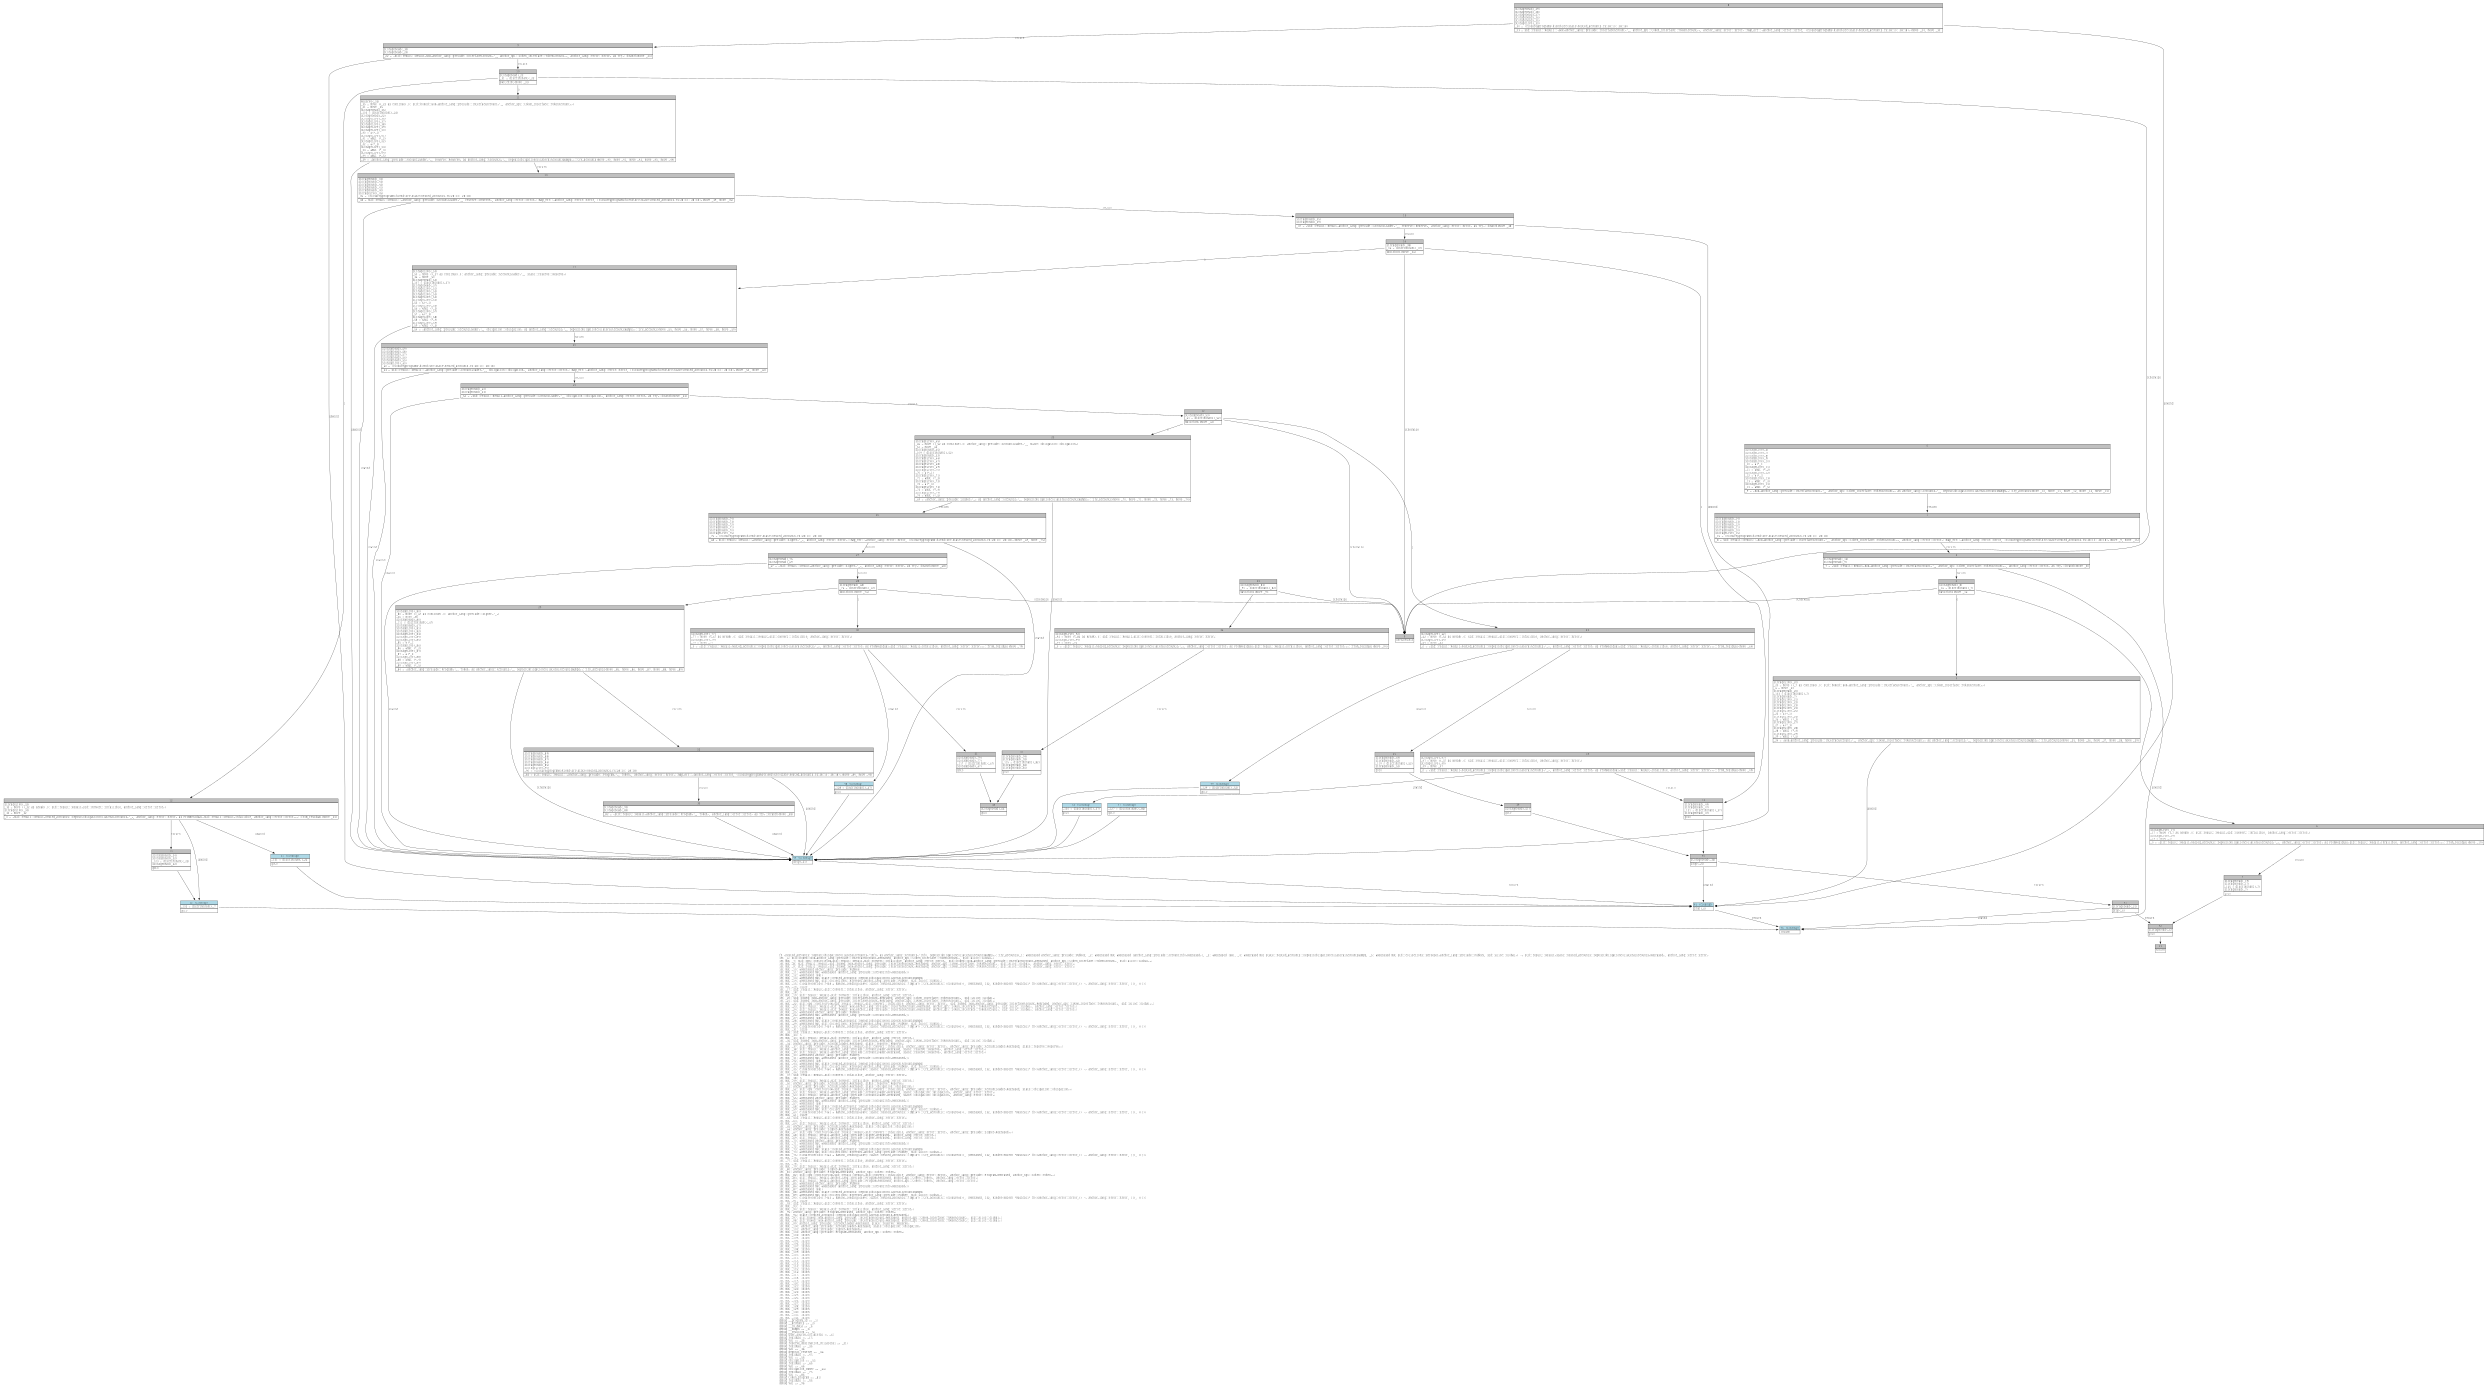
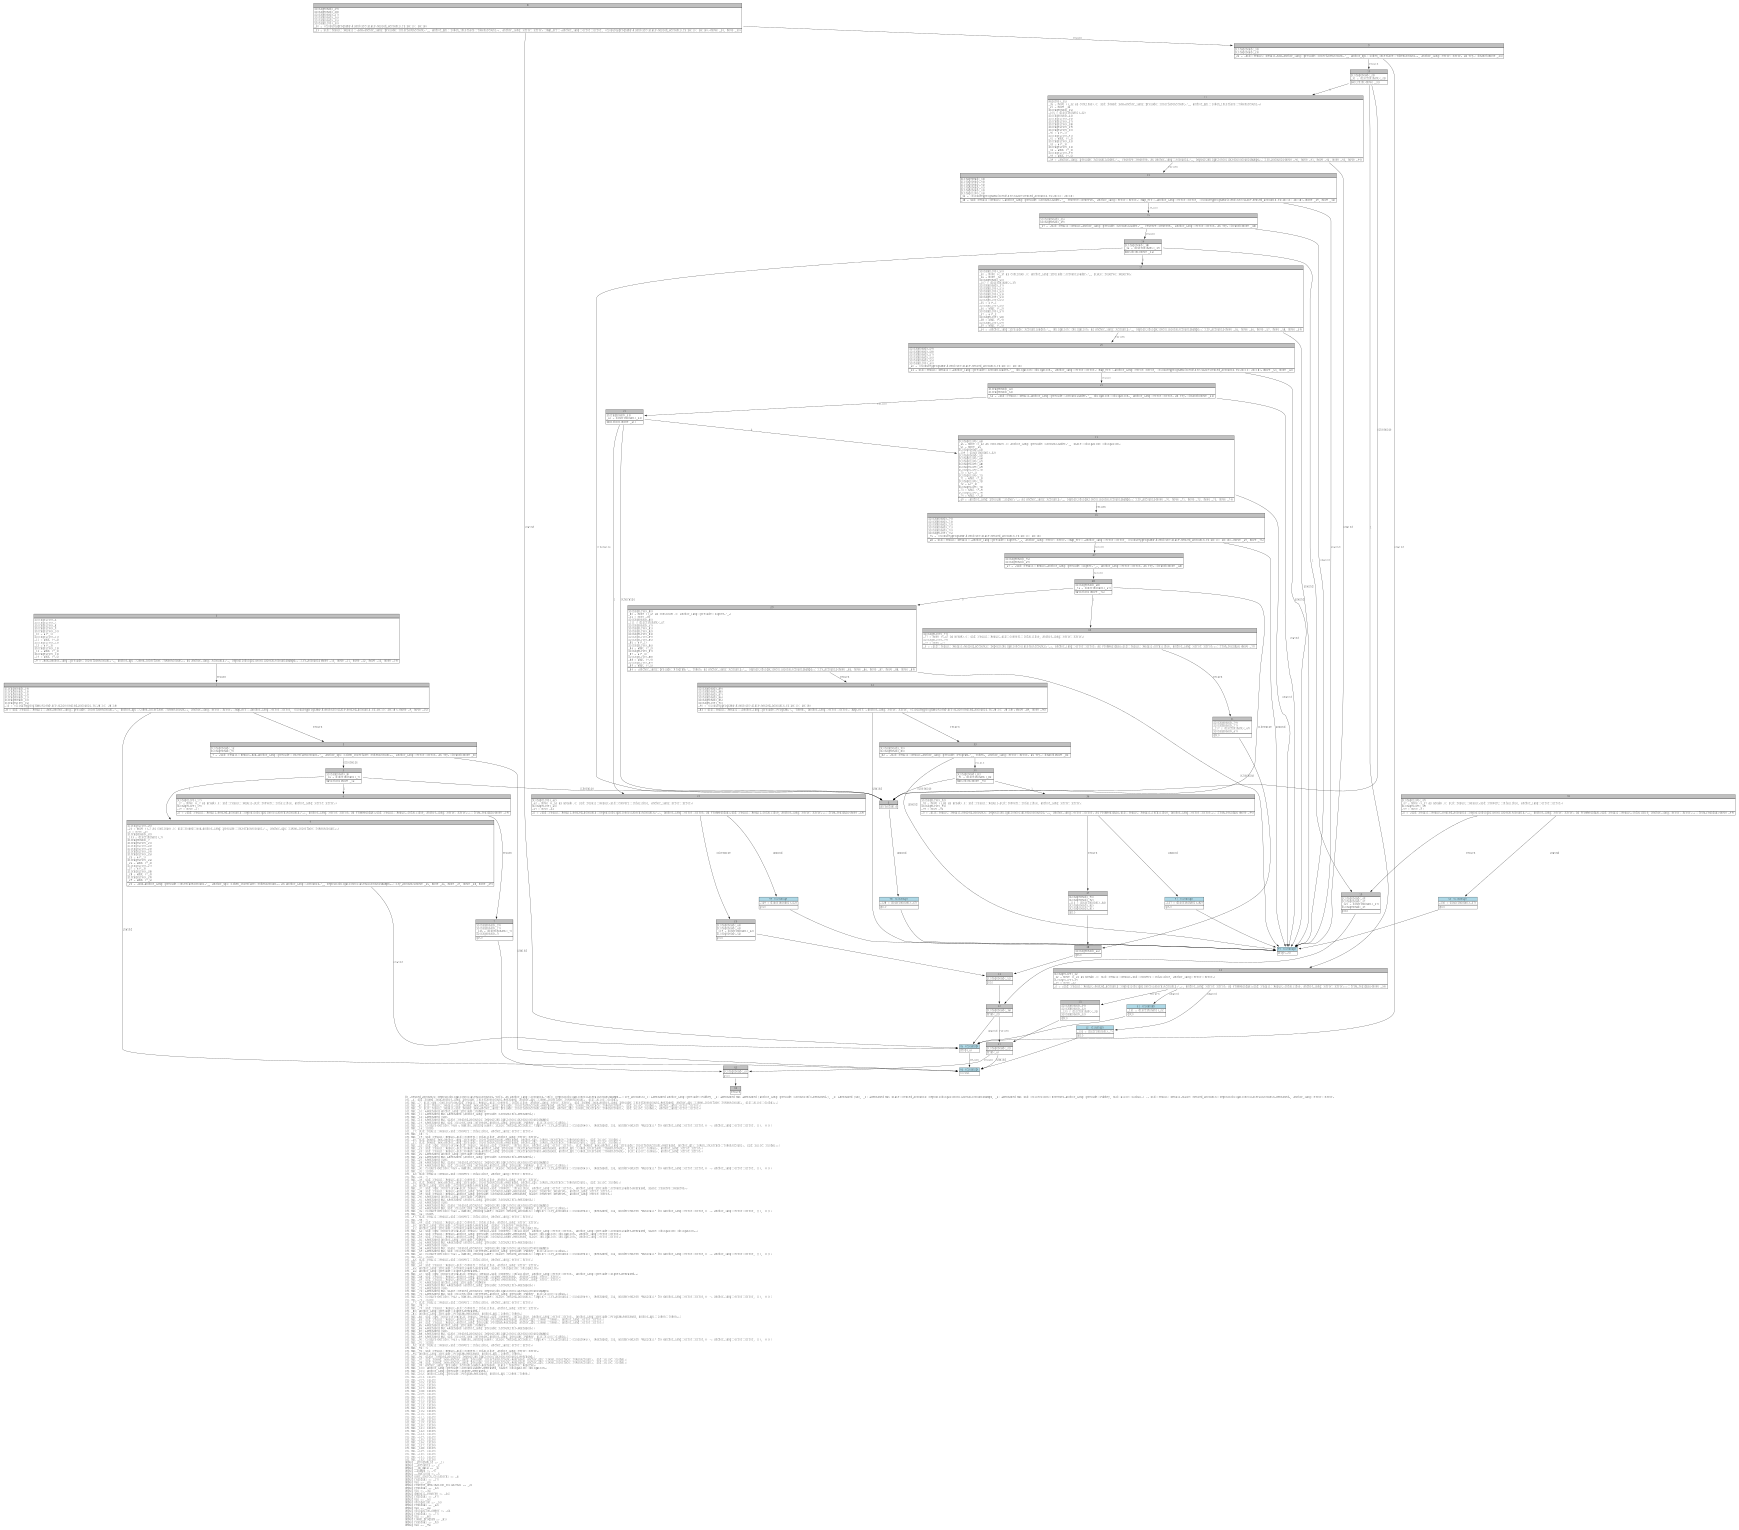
edge "2" -> "3": label "return" -> "otherwise"
edge "24" -> "25": label "return" -> "otherwise"
edge "30" -> "48 (cleanup)": now "5" -> "48 (cleanup)"
edge "27" -> "44 (cleanup)": removed, label "unwind"
edge "33" -> "34": added, label "return"
edge "36" -> "47 (cleanup)": added, label "unwind"
edge "44 (cleanup)" -> "45 (cleanup)": removed, label "return"
edge "13" -> "52 (cleanup)": now "13" -> "41"
edge "38" -> "39": added
edge "1" -> "46 (cleanup)": added, label "unwind"
